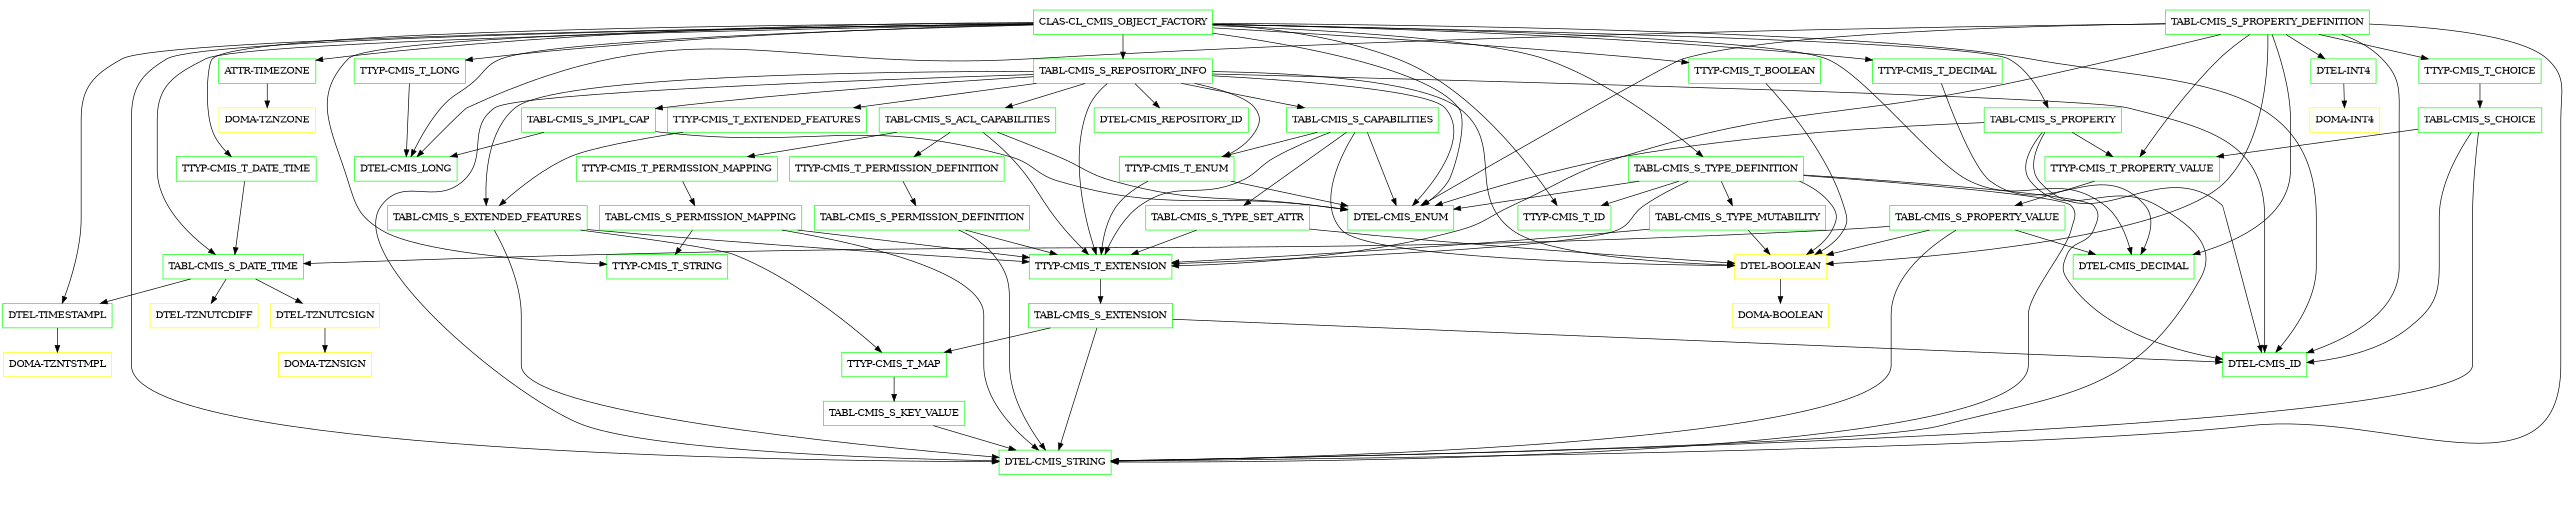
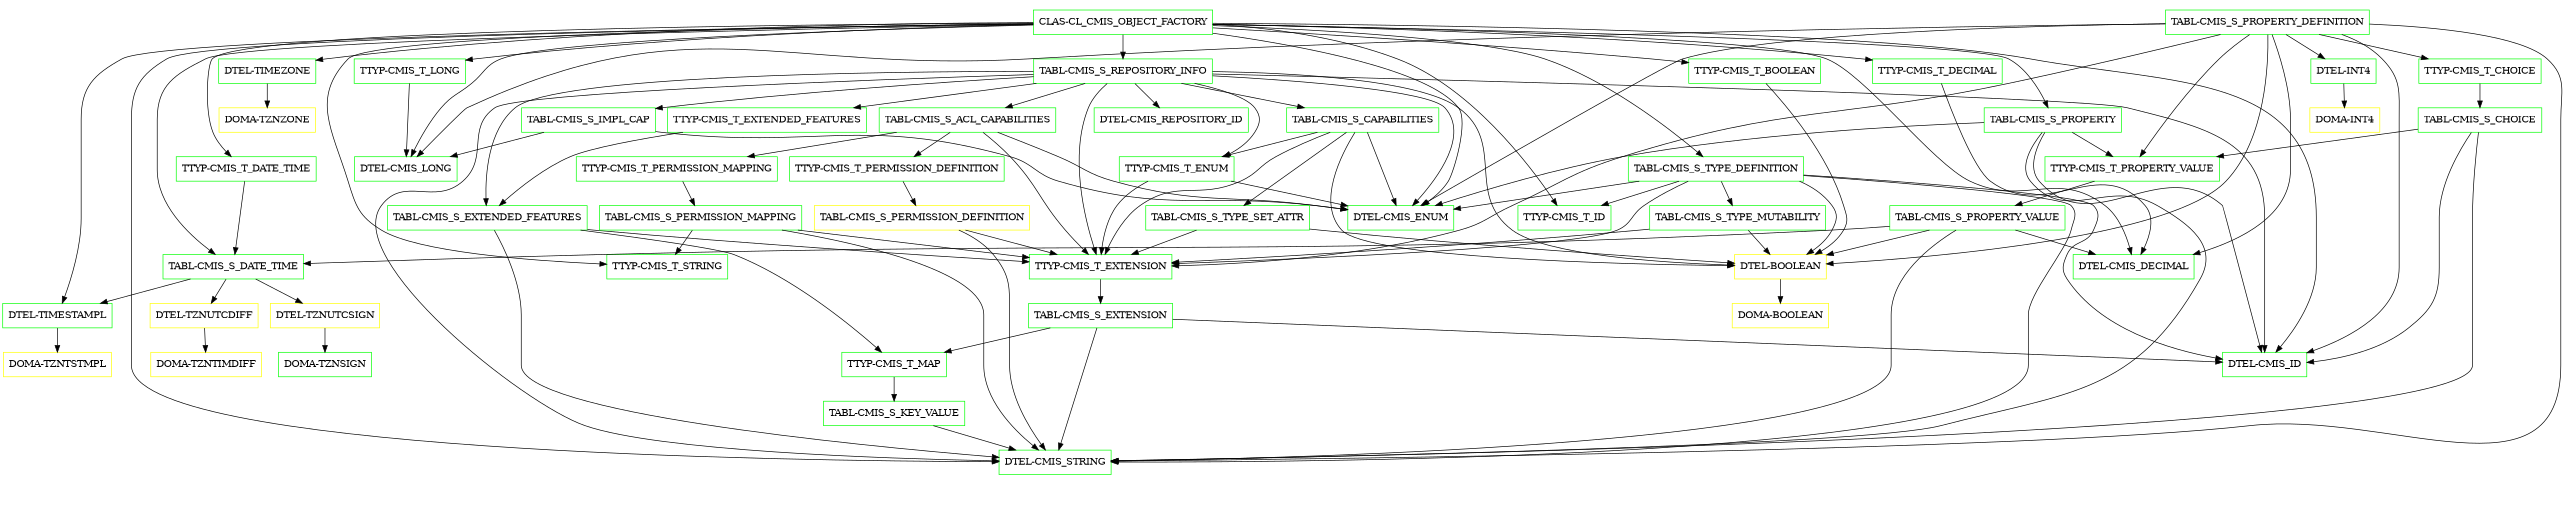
node "ATTR-TIMEZONE": label "ATTR-TIMEZONE" -> "DTEL-TIMEZONE"
node "TABL-CMIS_S_PERMISSION_DEFINITION": color green -> yellow
node "DOMA-TZNTIMDIFF": added
node "DOMA-TZNSIGN": color yellow -> green
